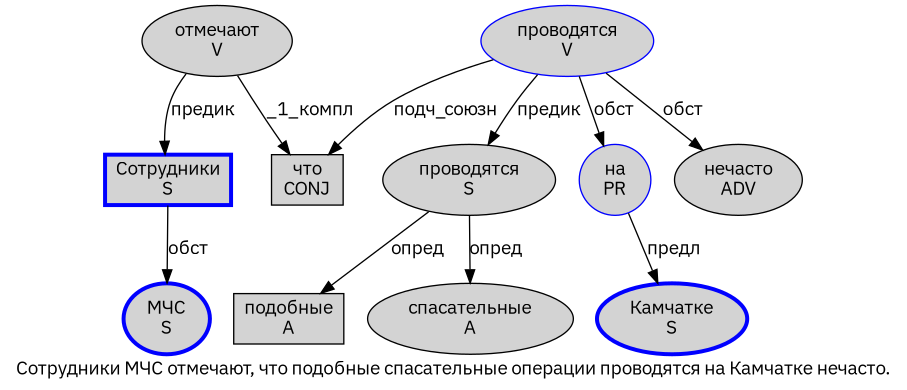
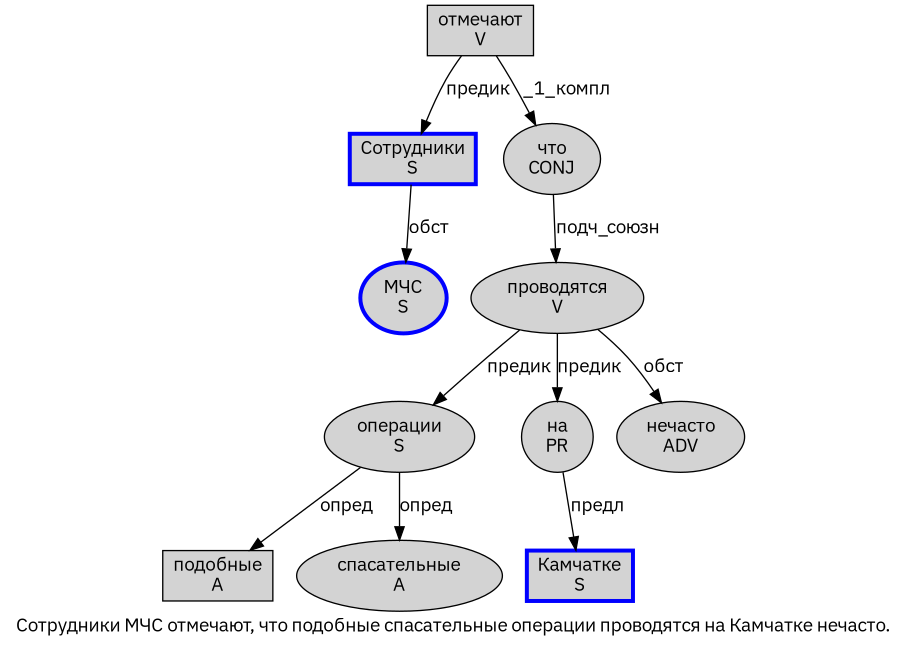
node "отмечают V": shape ellipse -> box
node "проводятся V": color blue -> black
edge "проводятся V" -> "что CONJ": reversed
edge "проводятся V" -> "на PR": label "обст" -> "предик"
node "что CONJ": shape box -> ellipse
node "проводятся S": label "проводятся S" -> "операции S"
node "на PR": color blue -> black
node "Камчатке S": shape ellipse -> box
